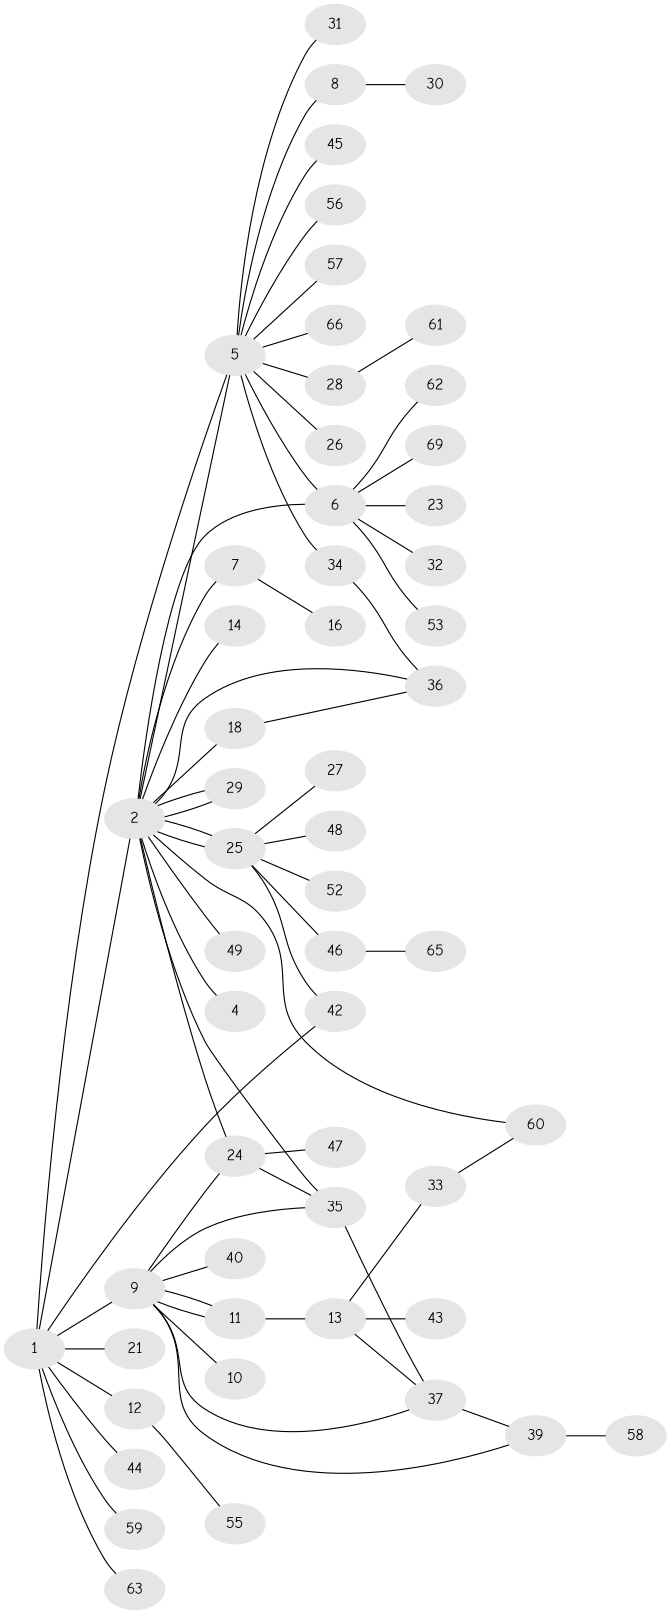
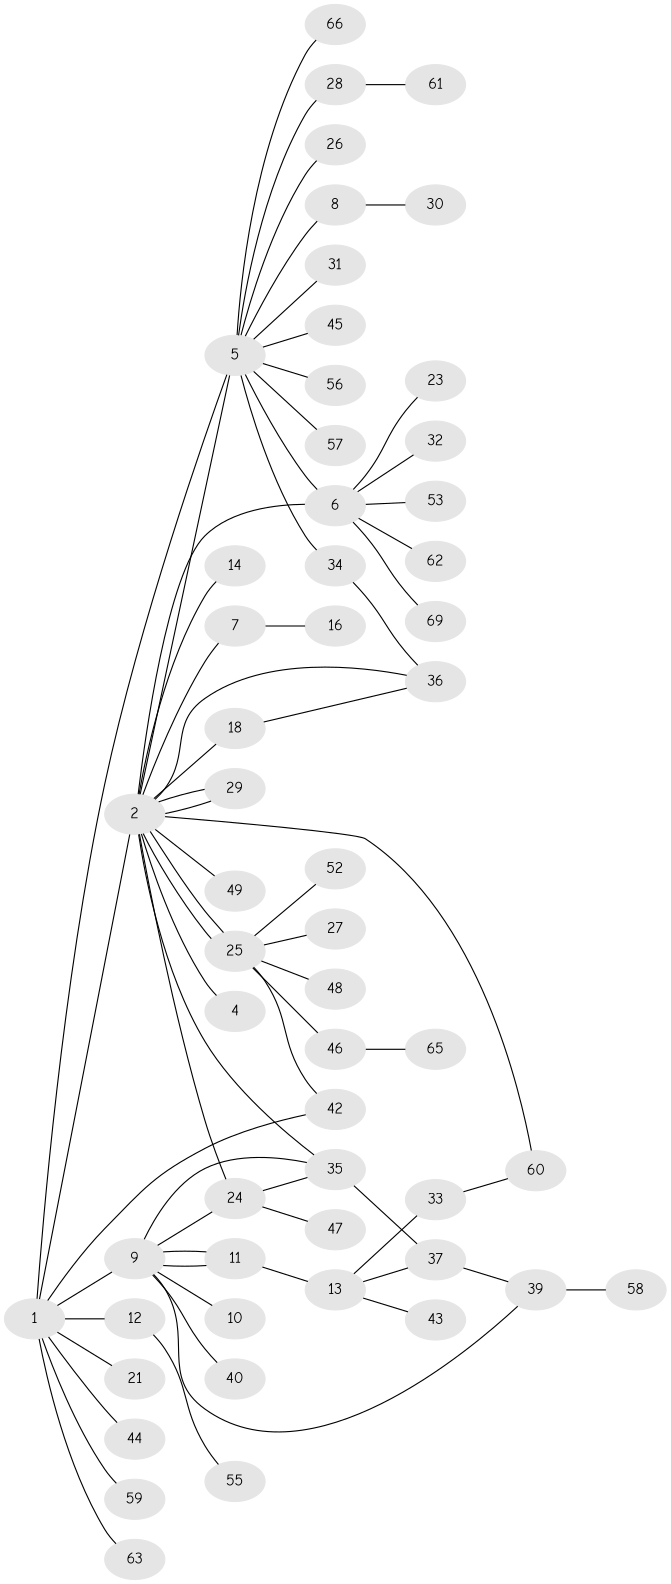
edge "9" -- "37": removed
